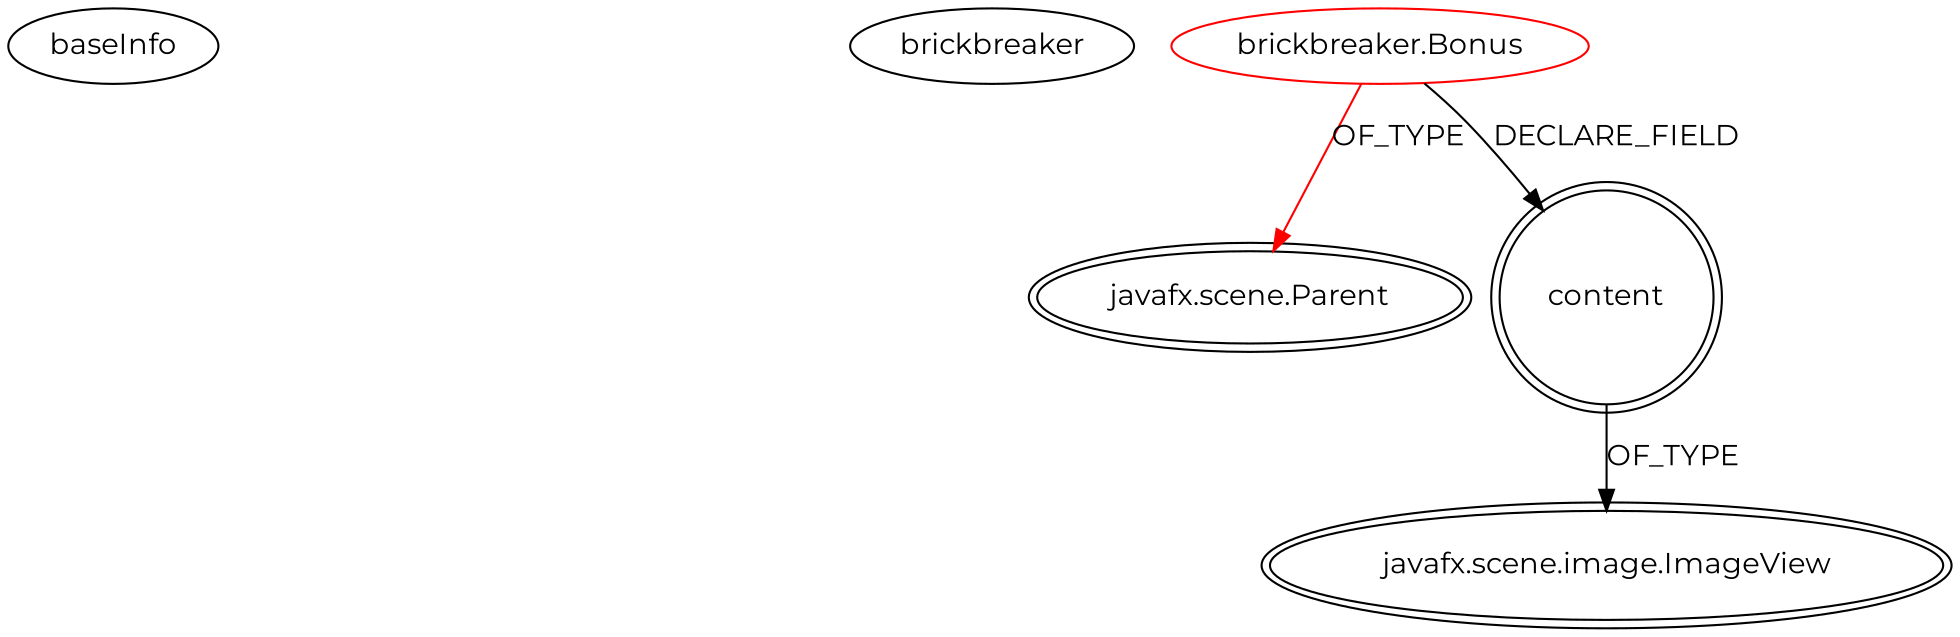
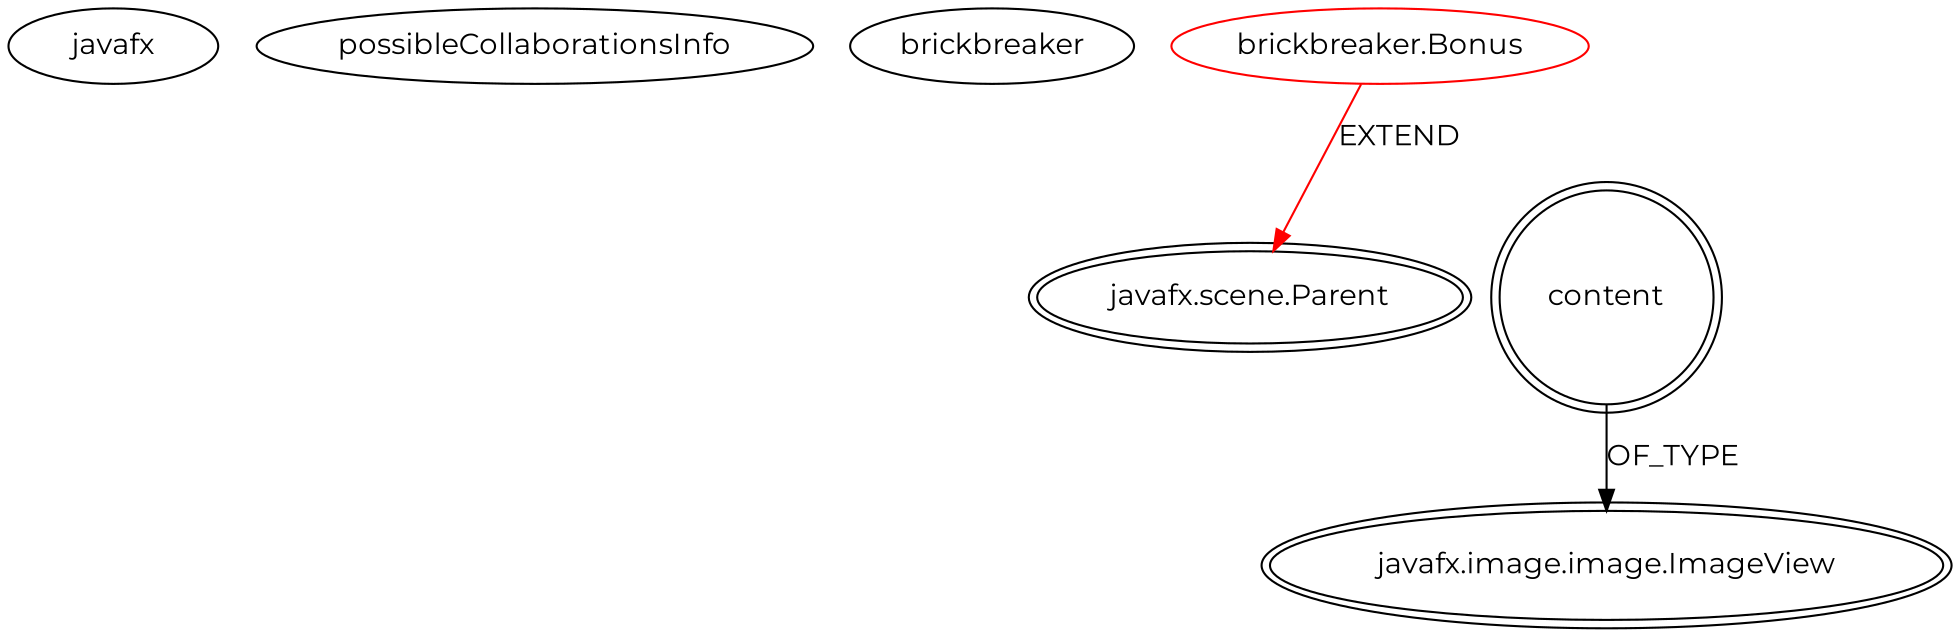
node "baseInfo": label "baseInfo" -> "javafx"
node "possibleCollaborationsInfo": added
edge "brickbreaker.Bonus" -> "content": removed, label "DECLARE_FIELD"
edge "brickbreaker.Bonus" -> "javafx.scene.Parent": label "OF_TYPE" -> "EXTEND"
node "javafx.scene.image.ImageView": label "javafx.scene.image.ImageView" -> "javafx.image.image.ImageView"
